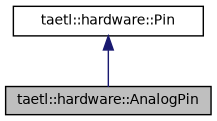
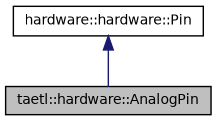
node "taetl::hardware::Pin": label "taetl::hardware::Pin" -> "hardware::hardware::Pin"
